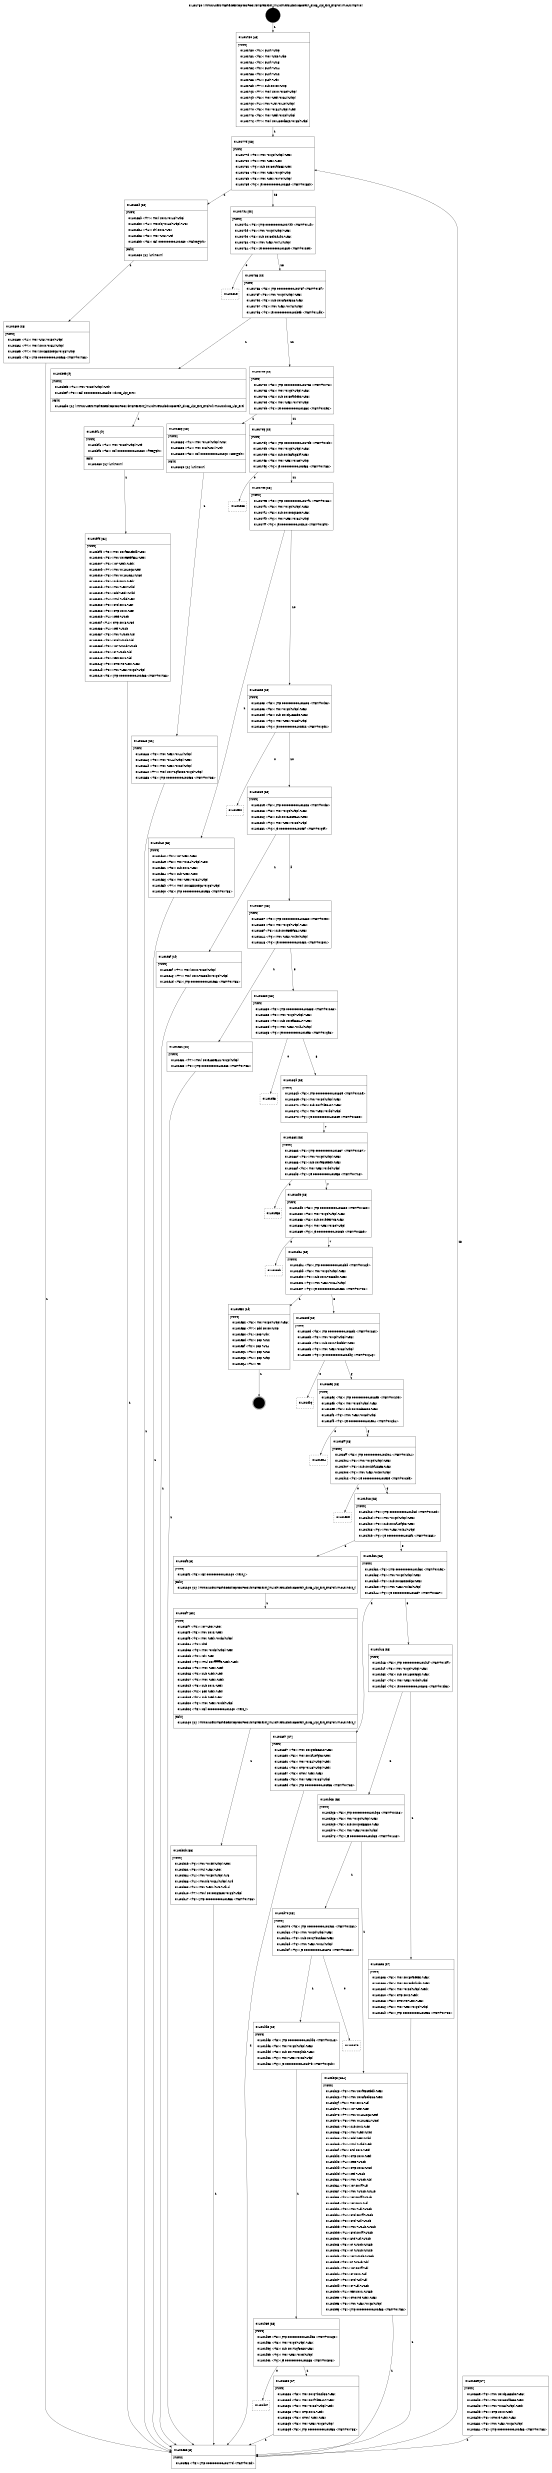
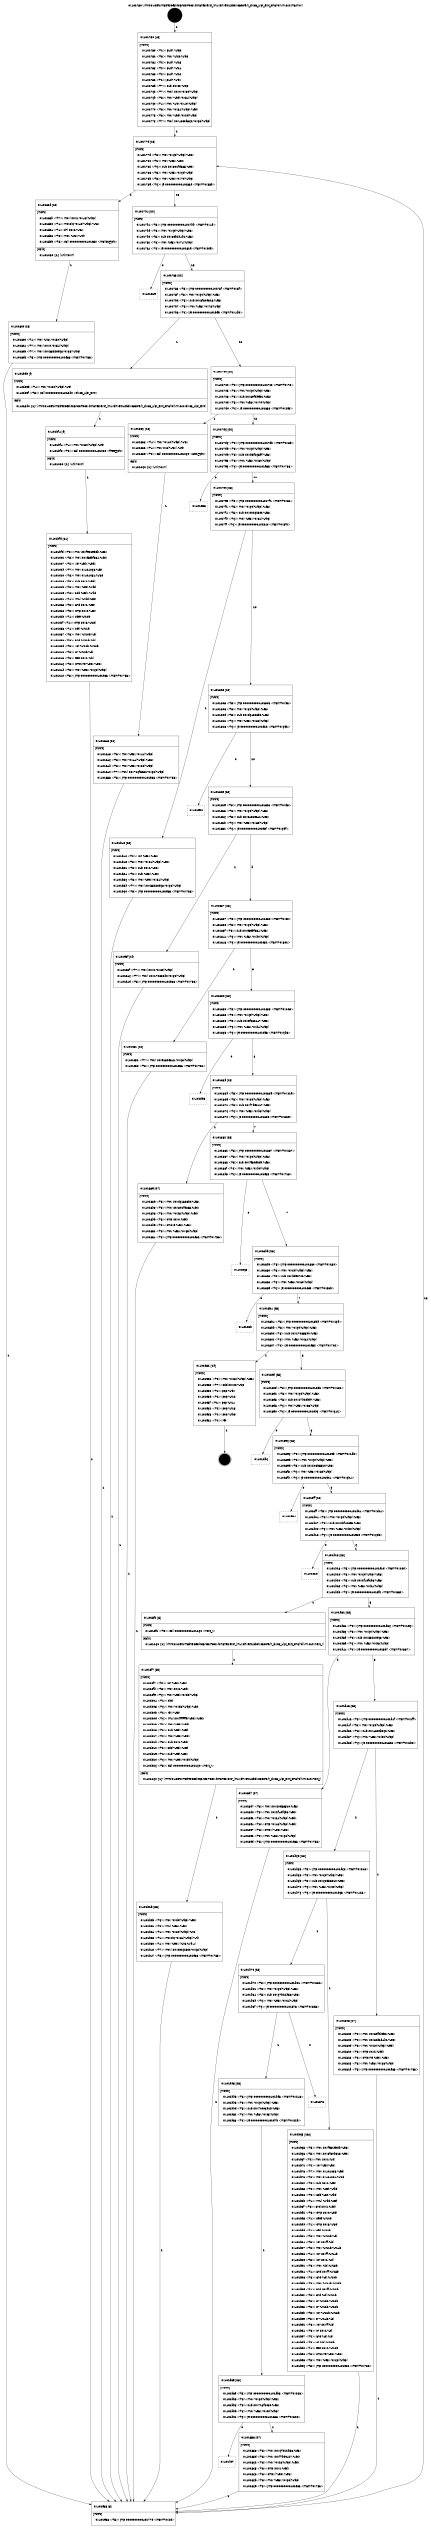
edge "0x401869 [25]" -> "0x401a8e [27]": added, label "1"
